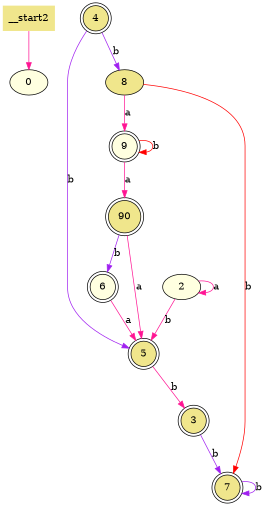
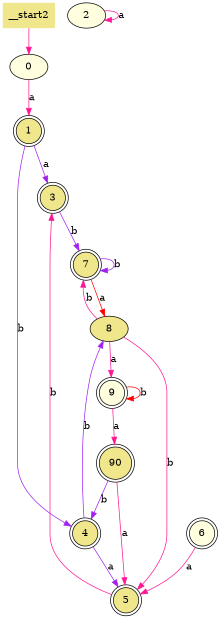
node "1": added
edge "4" -> "5": label "b" -> "a"
edge "8" -> "7": color red -> deeppink
edge "90" -> "6": now "90" -> "4"
edge "7" -> "8": added, label "a"
edge "2" -> "5": now "8" -> "5"
